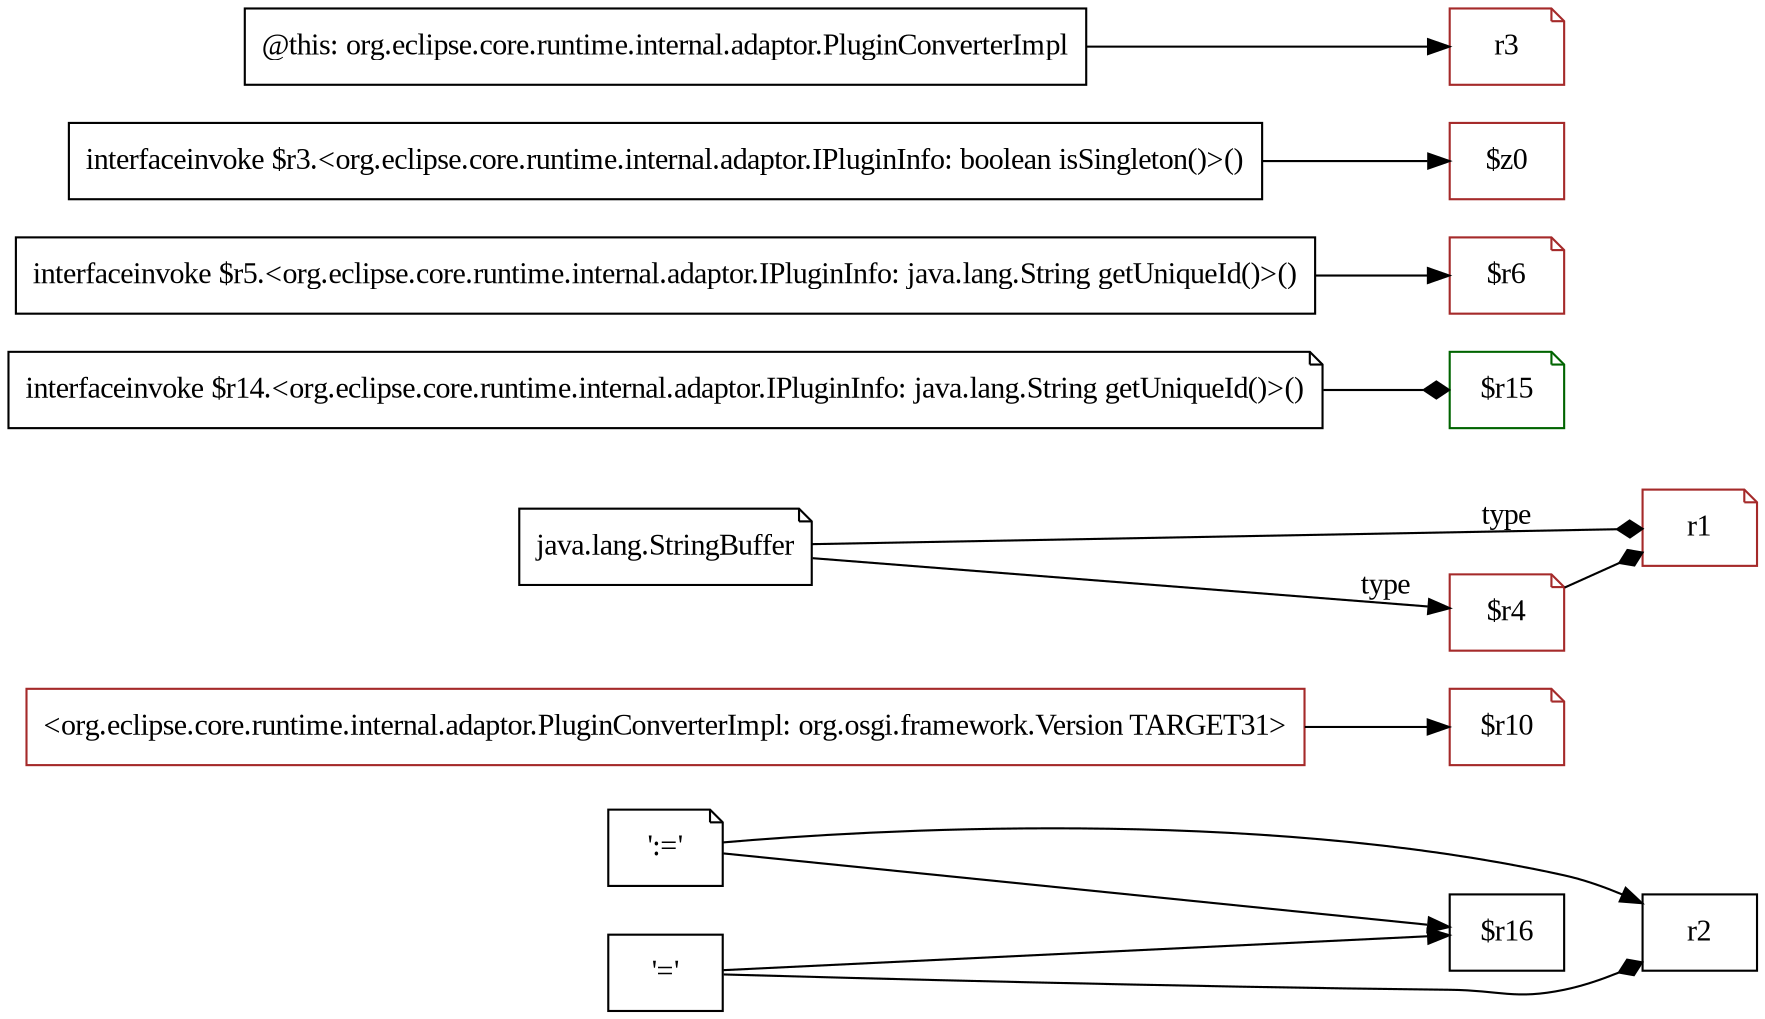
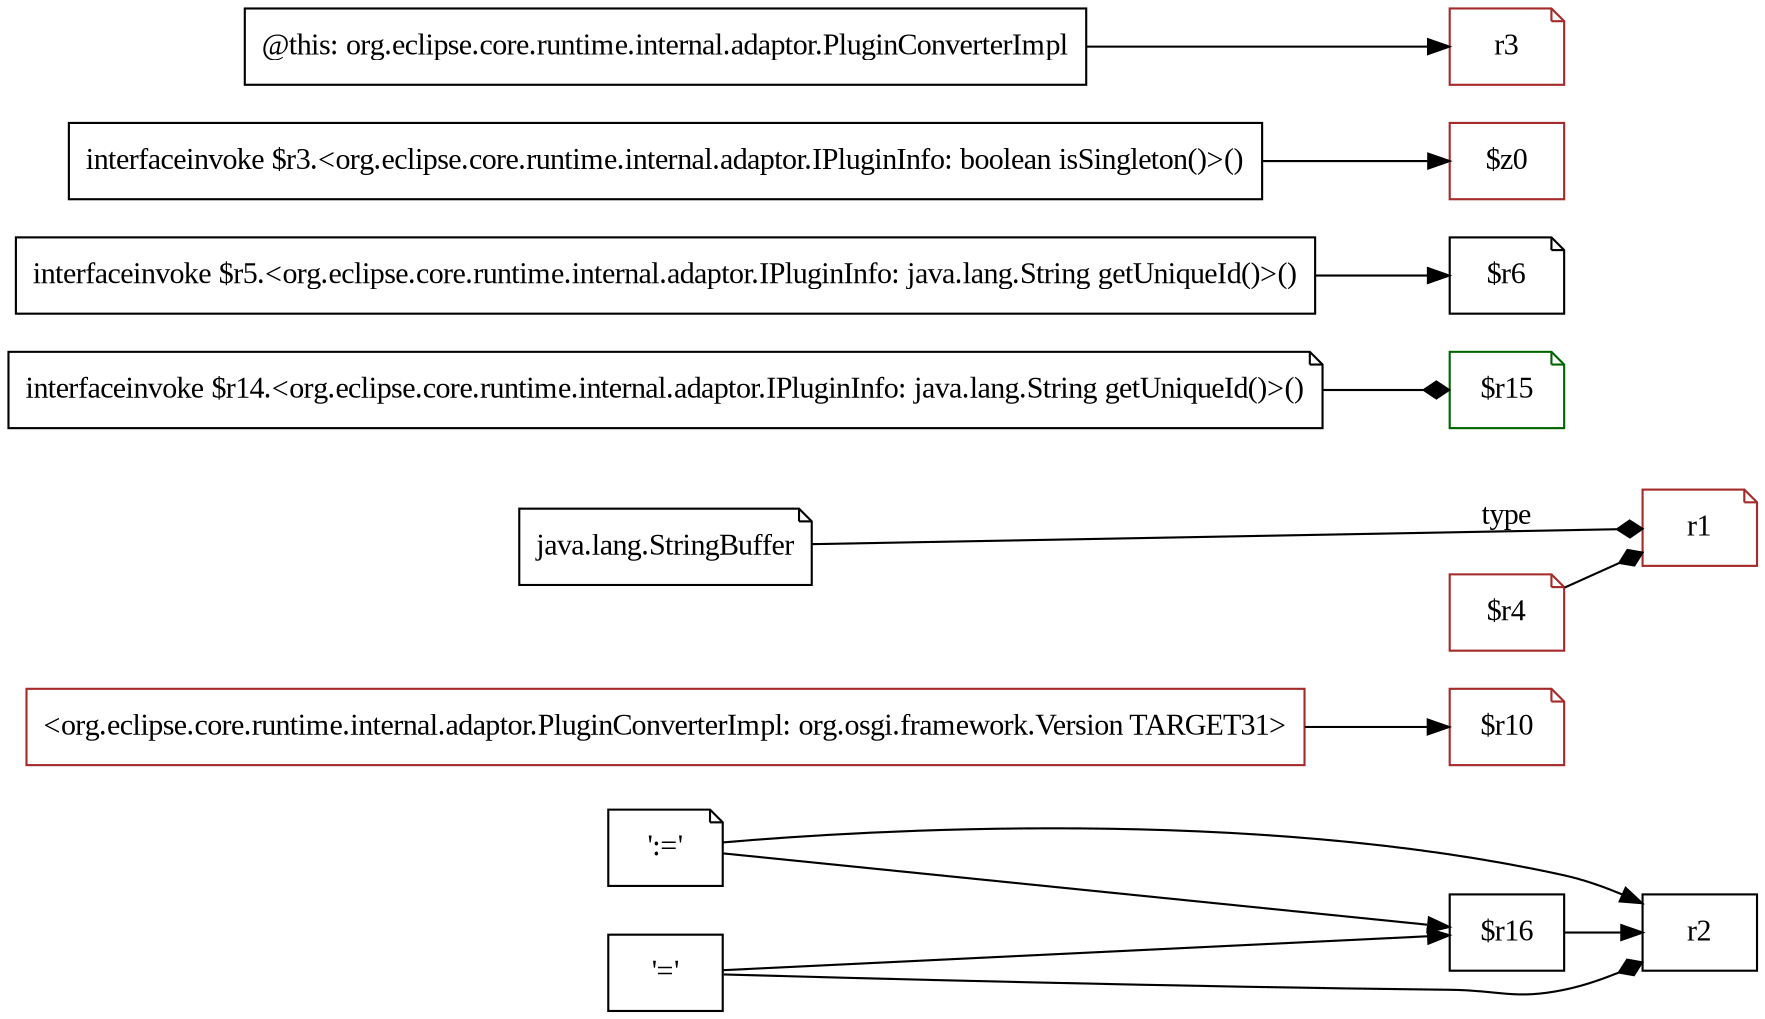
node "$r6": color brown -> black
edge "java.lang.StringBuffer" -> "$r4": removed, label "type"
edge "$r16" -> "r2": added
